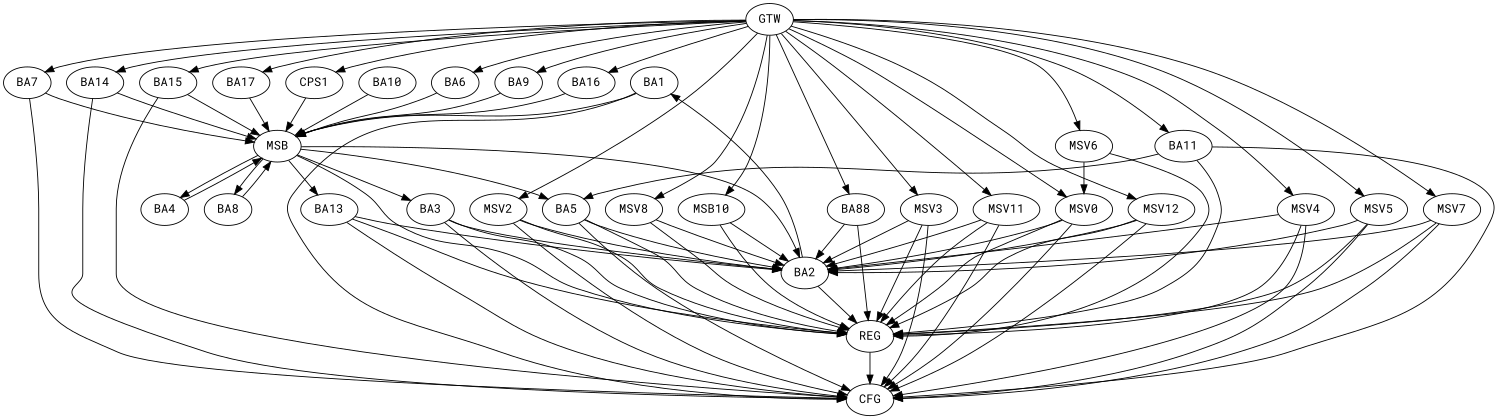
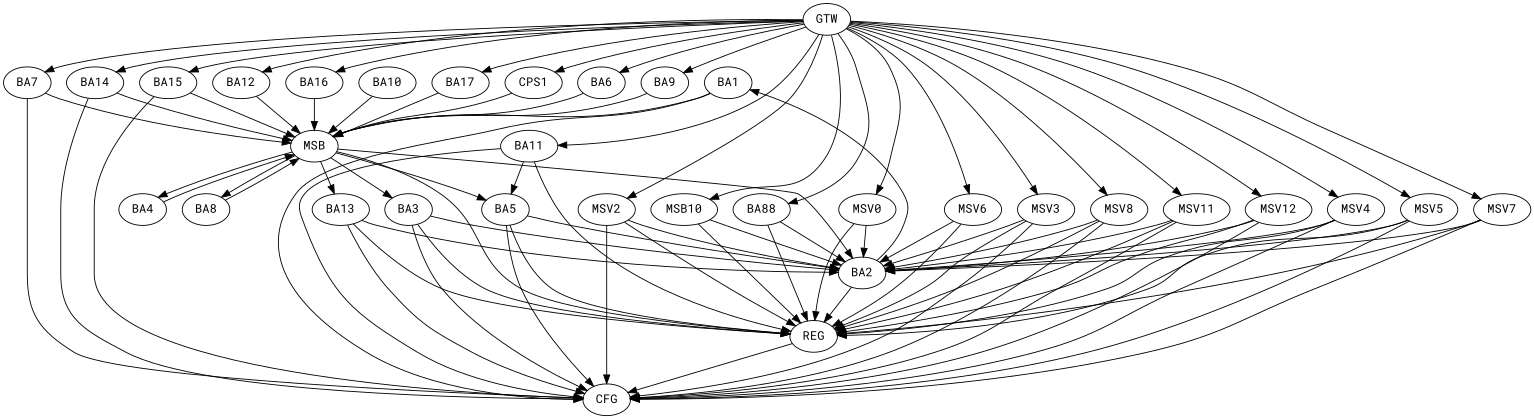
node "BA12": added
edge "MSV6" -> "MSV0": now "MSV6" -> "BA2"
edge "MSV0" -> "CFG": now "MSV8" -> "CFG"
